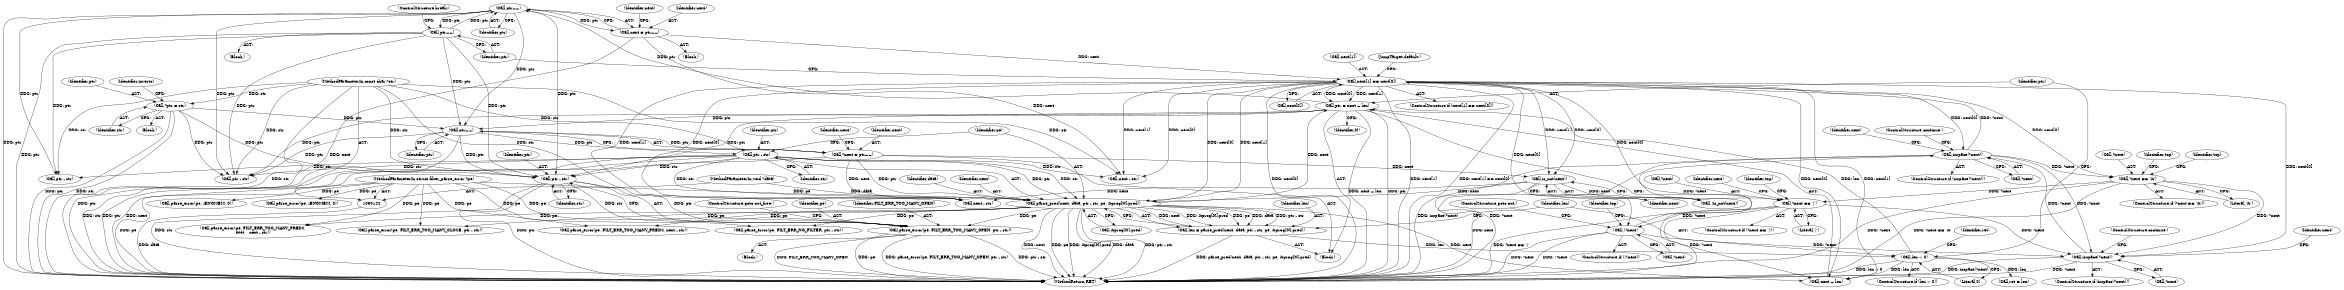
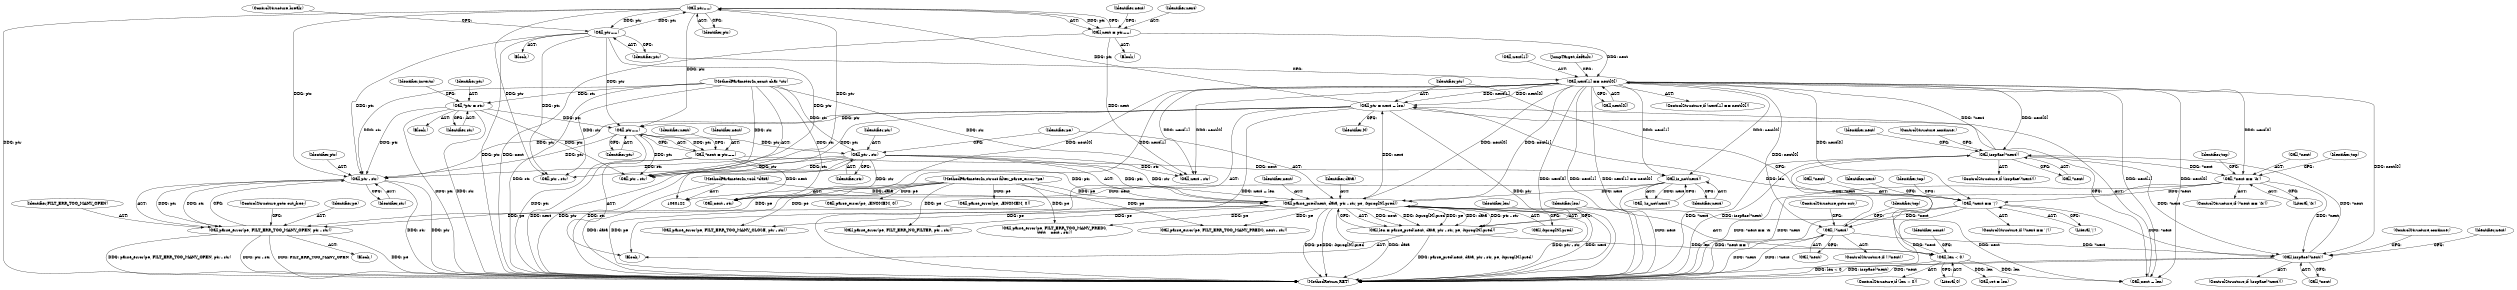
node "(Identifier,ret)": label "(Identifier,ret)" -> "(Identifier,const)"
edge "1030122" -> "(MethodReturn,RET)": now "(MethodParameterIn,void *data)" -> "(MethodReturn,RET)"
